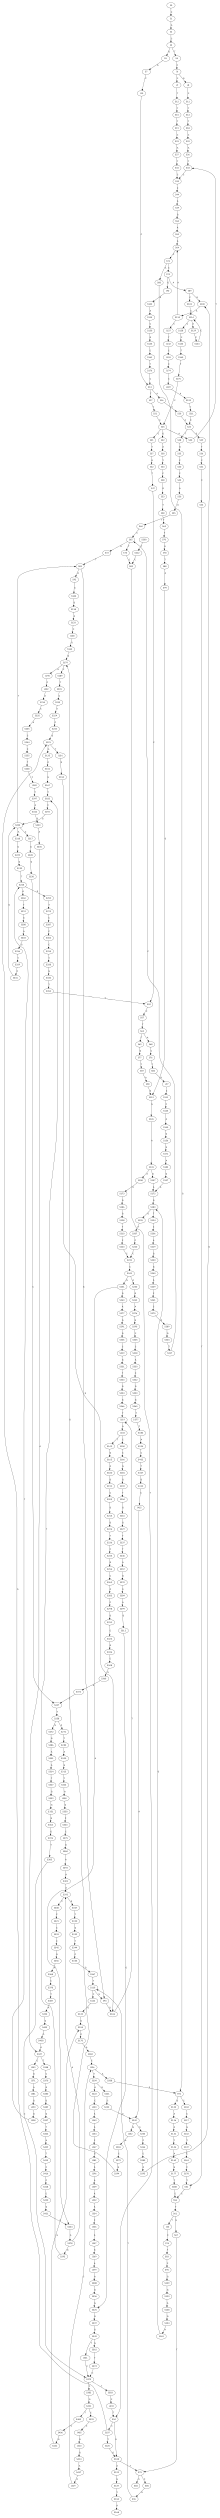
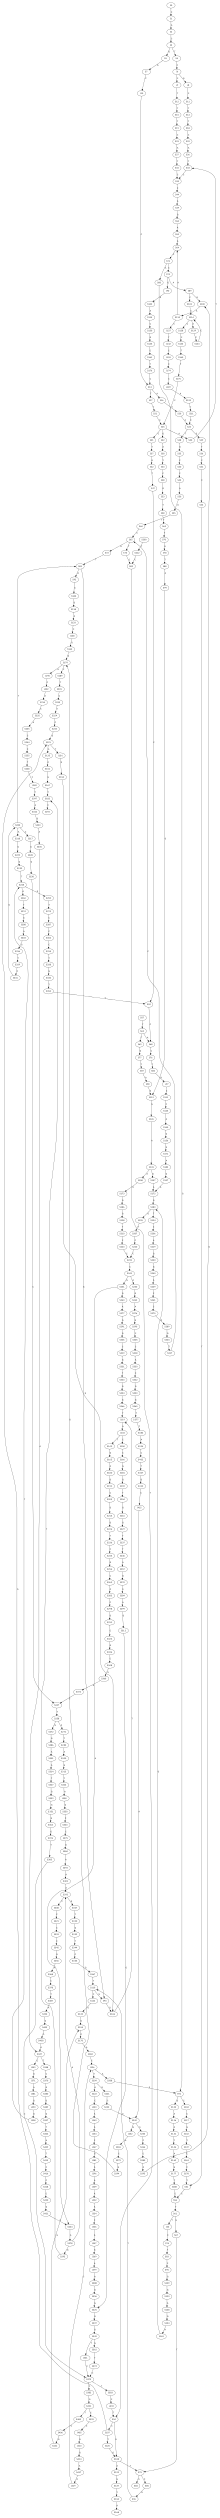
edge "S193" -> "S205": removed, label "G"
edge "S52" -> "S57": now "S52" -> "S68"
